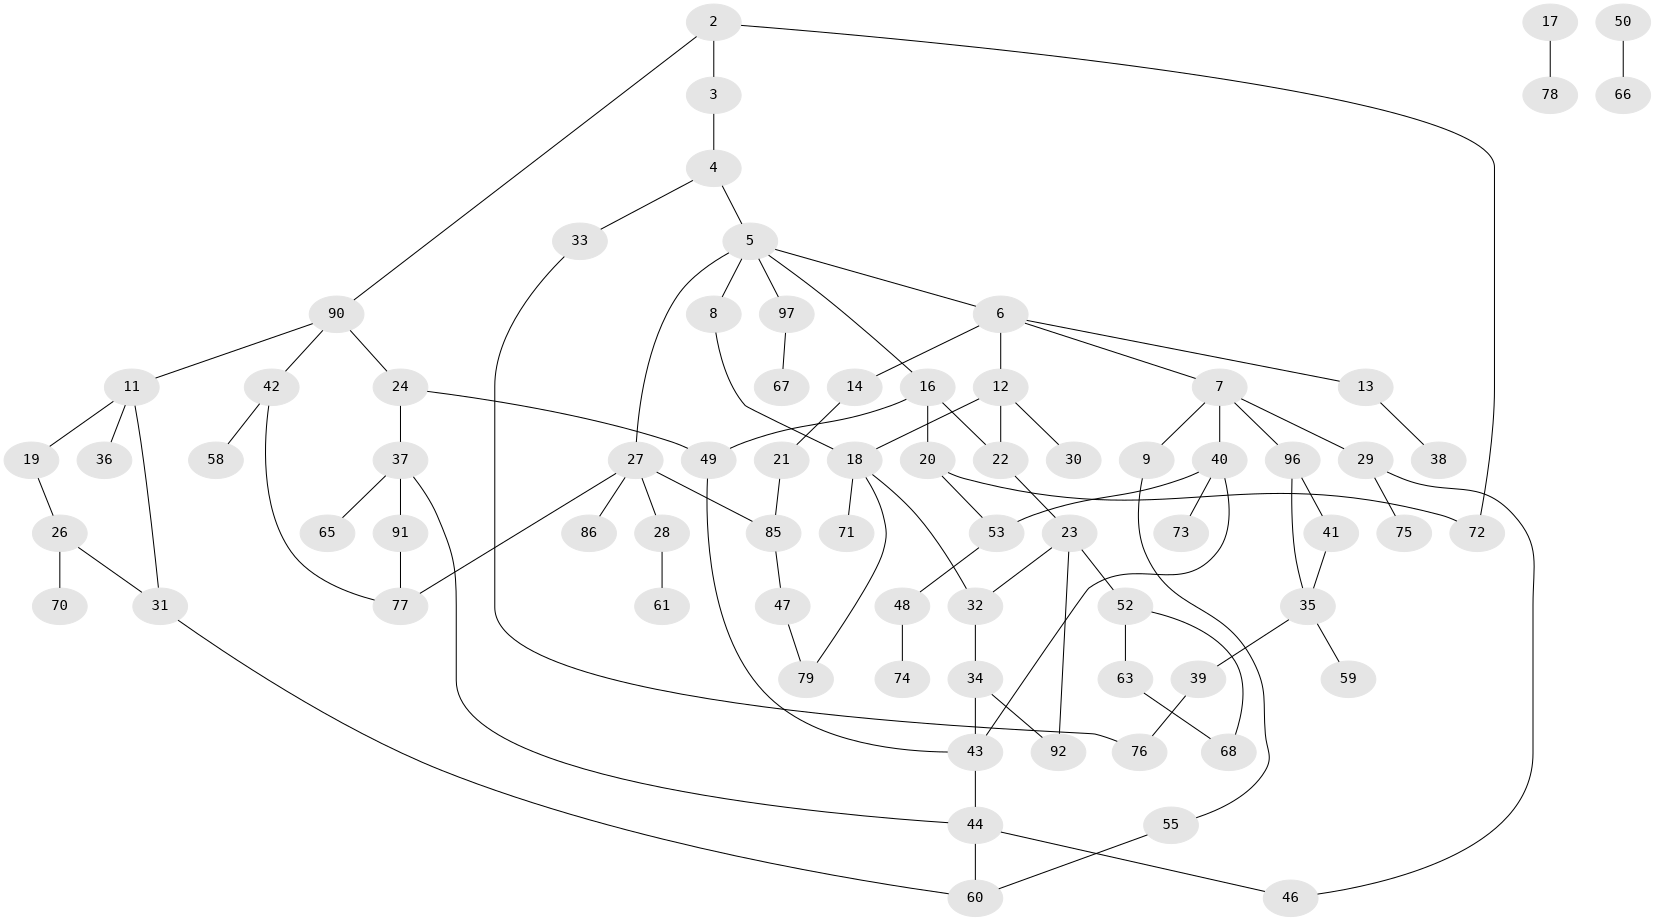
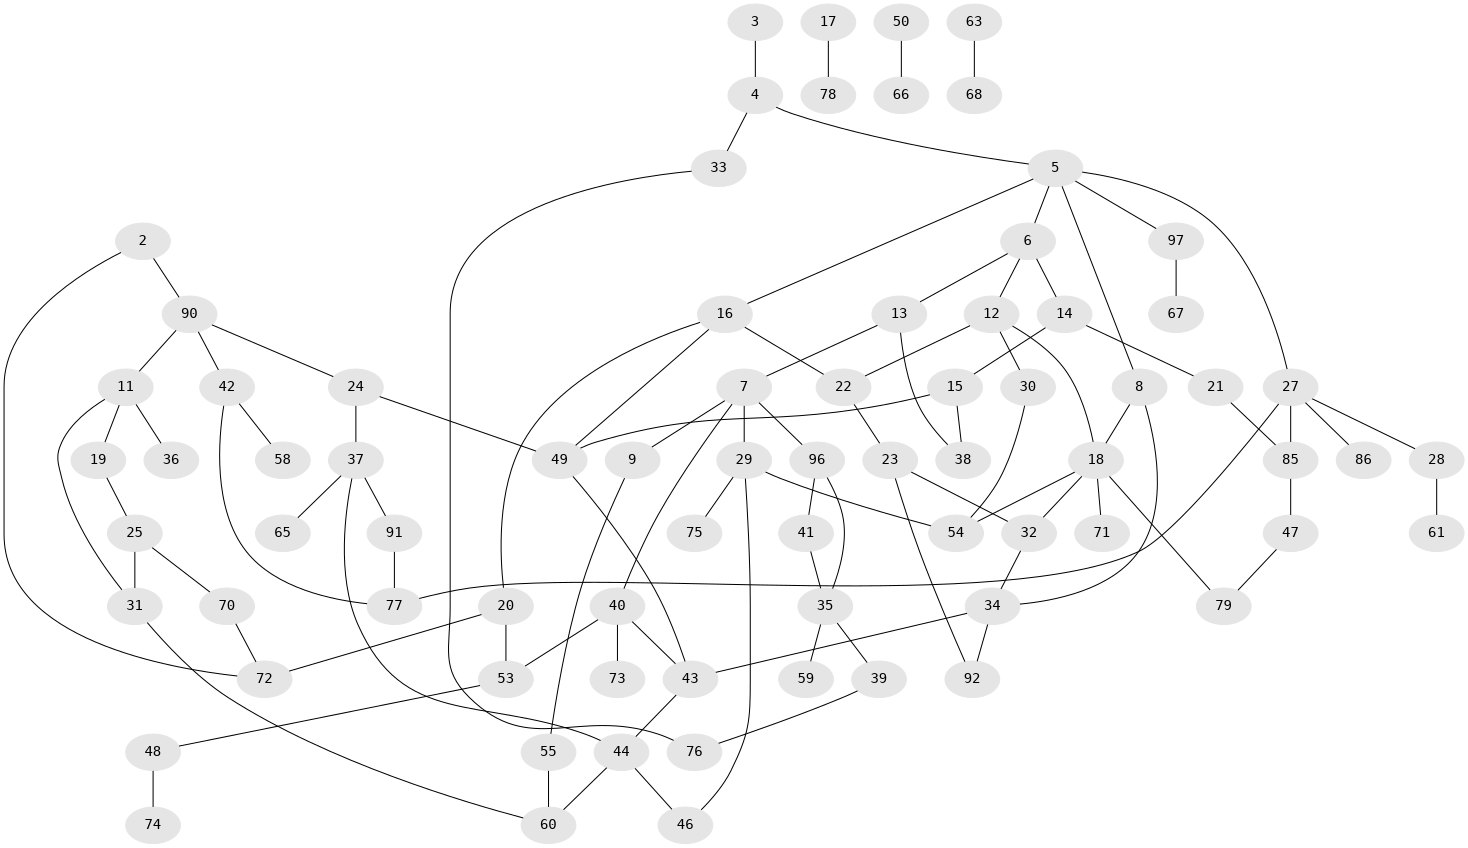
edge "2" -- "3": removed
edge "6" -- "7": now "13" -- "7"
node "15": added
node "26": label "26" -> "25"
node "54": added
edge "8" -- "34": added
node "52": removed
edge "70" -- "72": added
